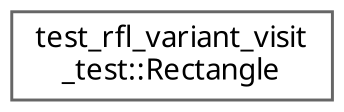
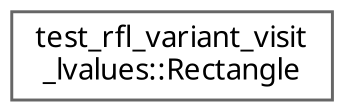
node "test_rfl_variant_visit _test::Rectangle": label "test_rfl_variant_visit _test::Rectangle" -> "test_rfl_variant_visit _lvalues::Rectangle"
